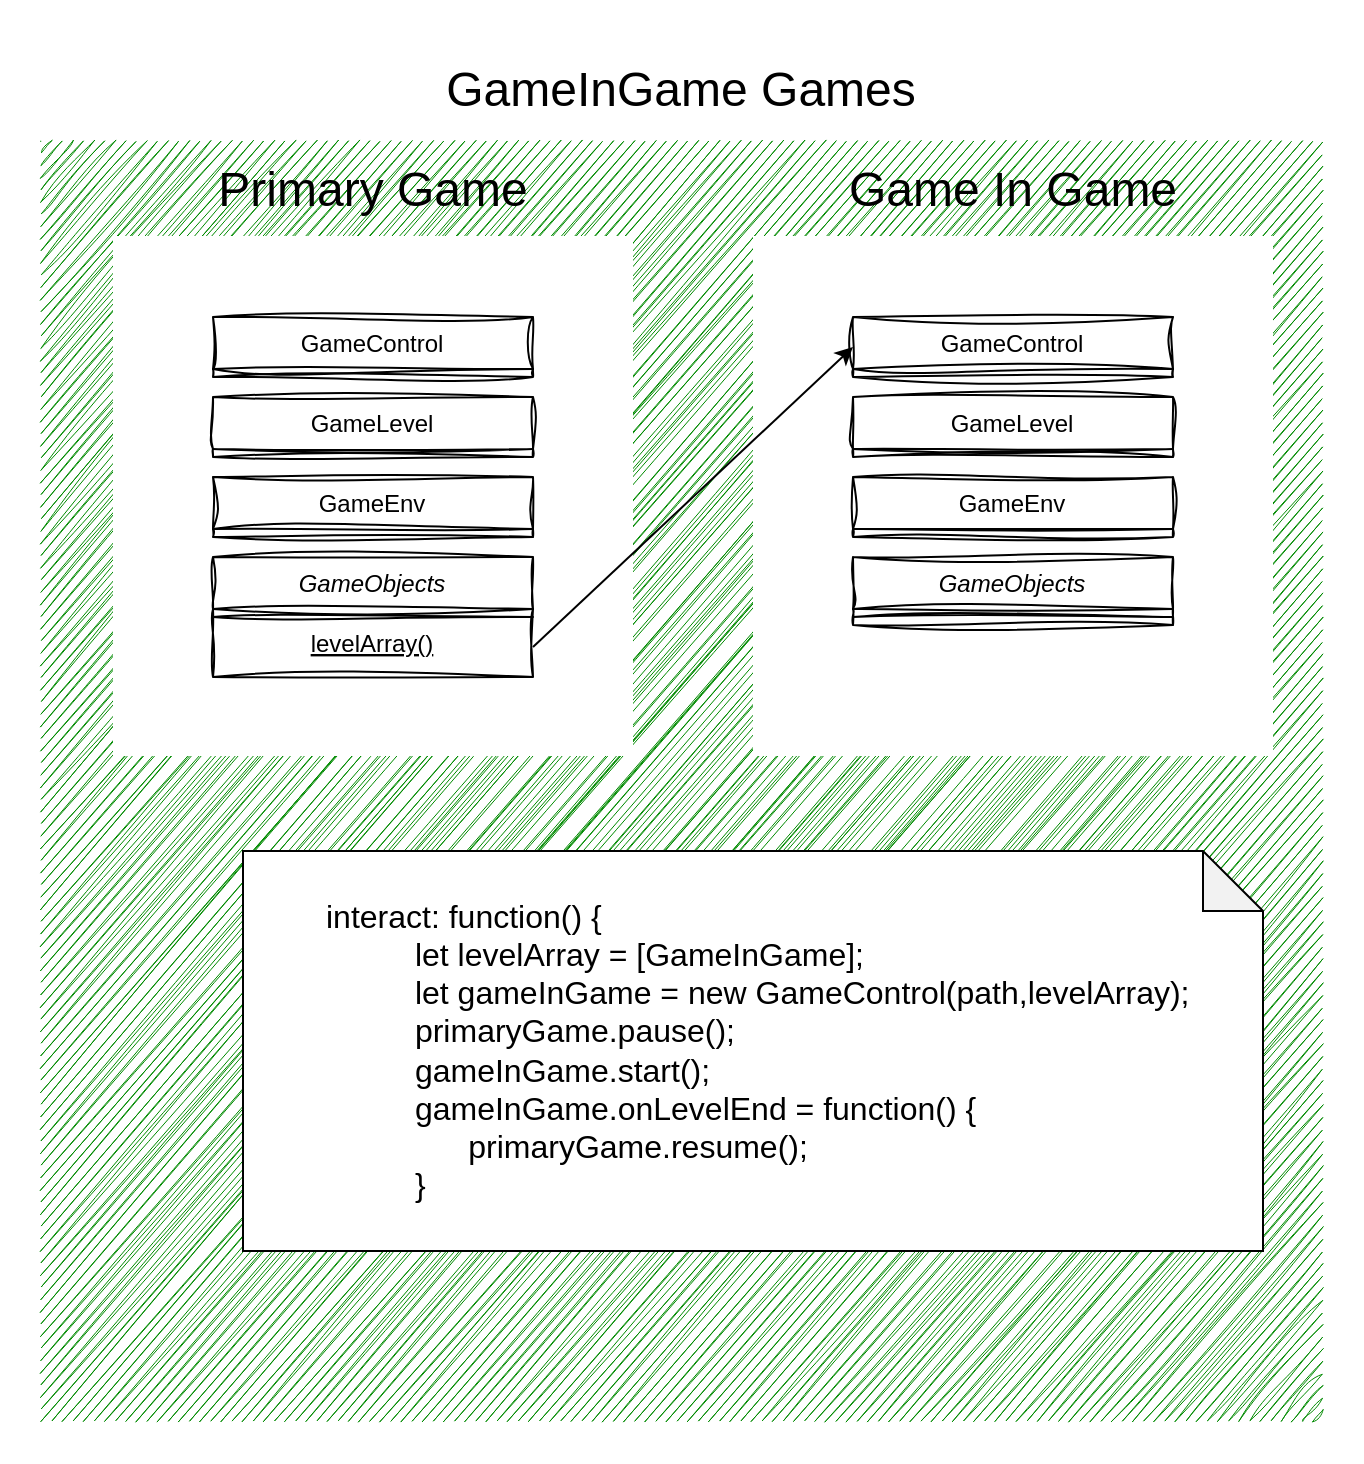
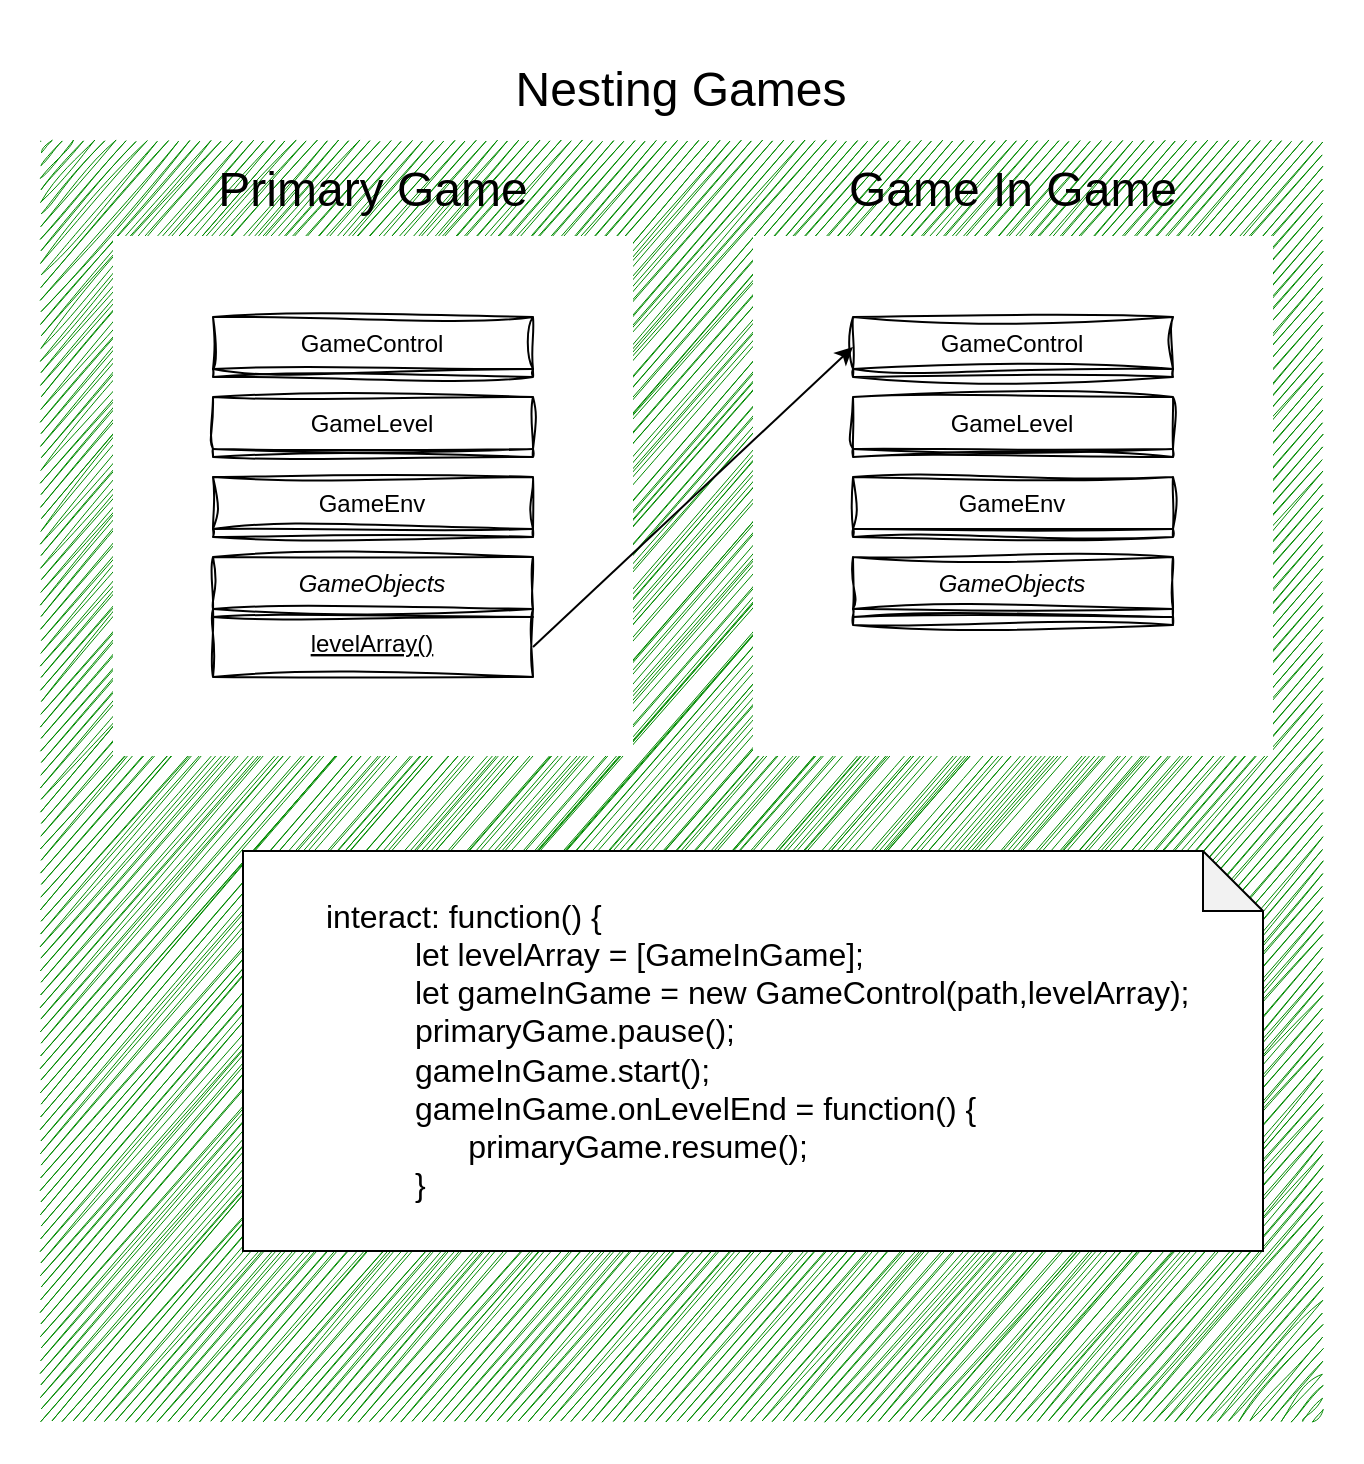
node "GameInGame Games": label "GameInGame Games" -> "Nesting Games"
